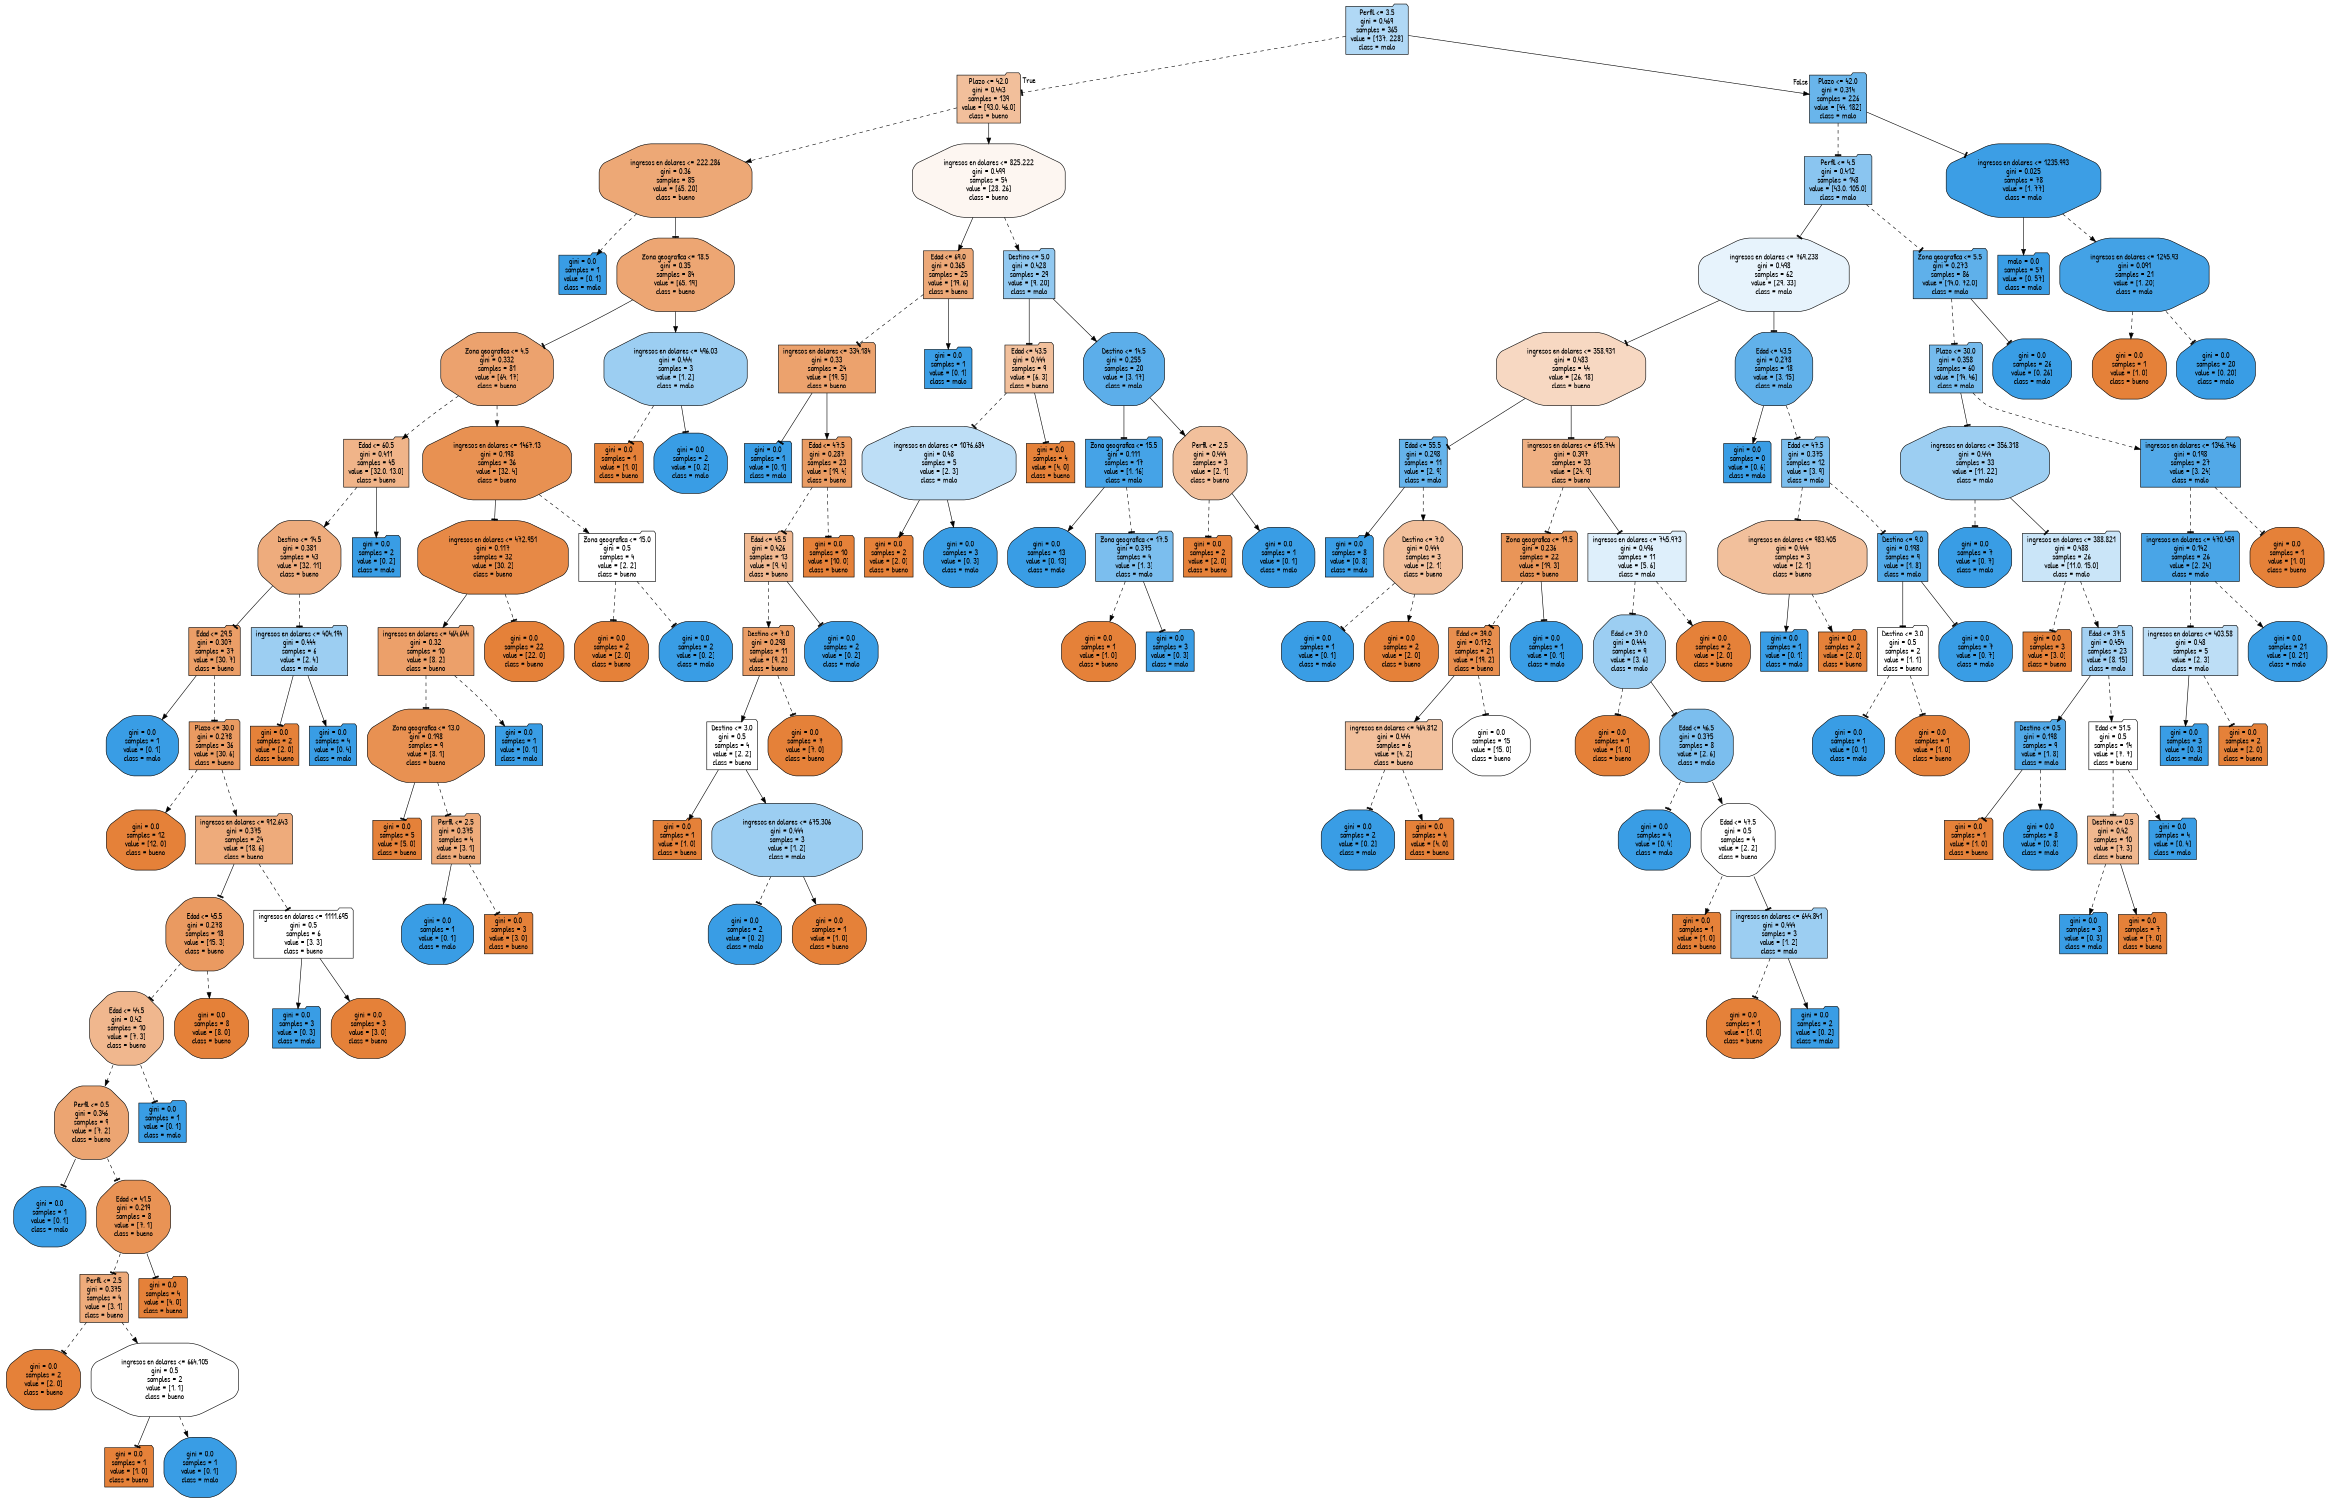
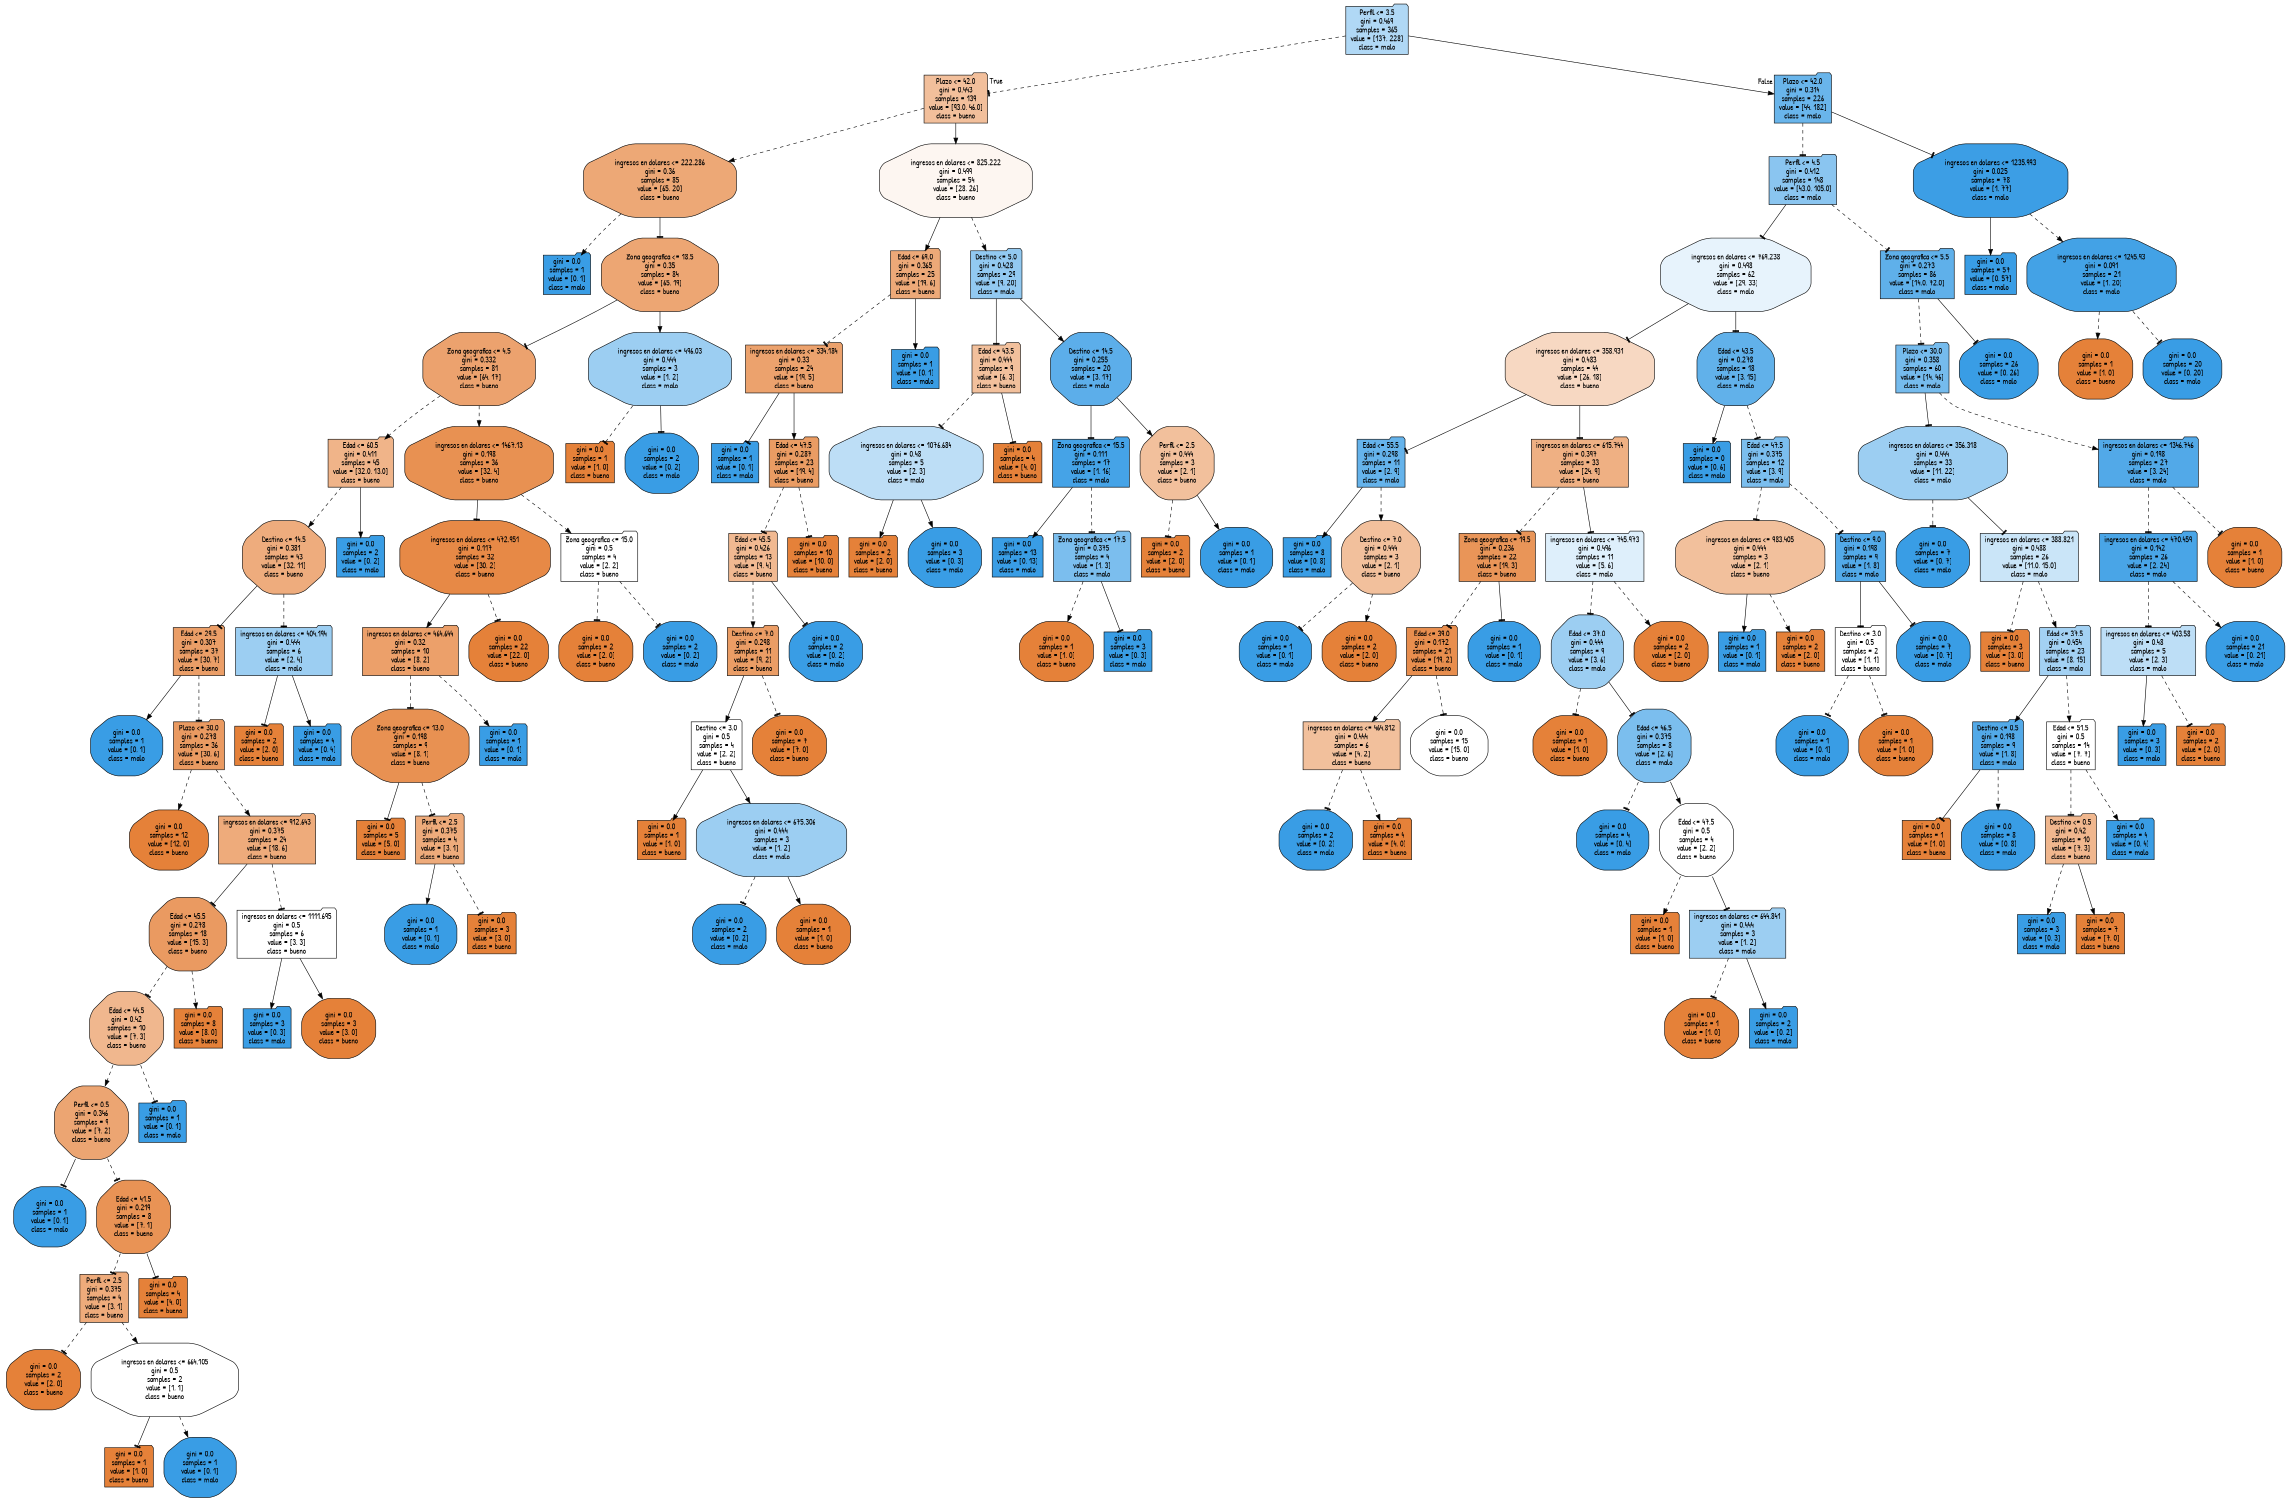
node "malo = 0.0 samples = 57 value = [0, 57] class = malo": label "malo = 0.0 samples = 57 value = [0, 57] class = malo" -> "gini = 0.0 samples = 57 value = [0, 57] class = malo"
node "gini = 0.0 samples = 13 value = [0, 13] class = malo": shape octagon -> folder
node "gini = 0.0 samples = 8 value = [8, 0] class = bueno": shape octagon -> folder
